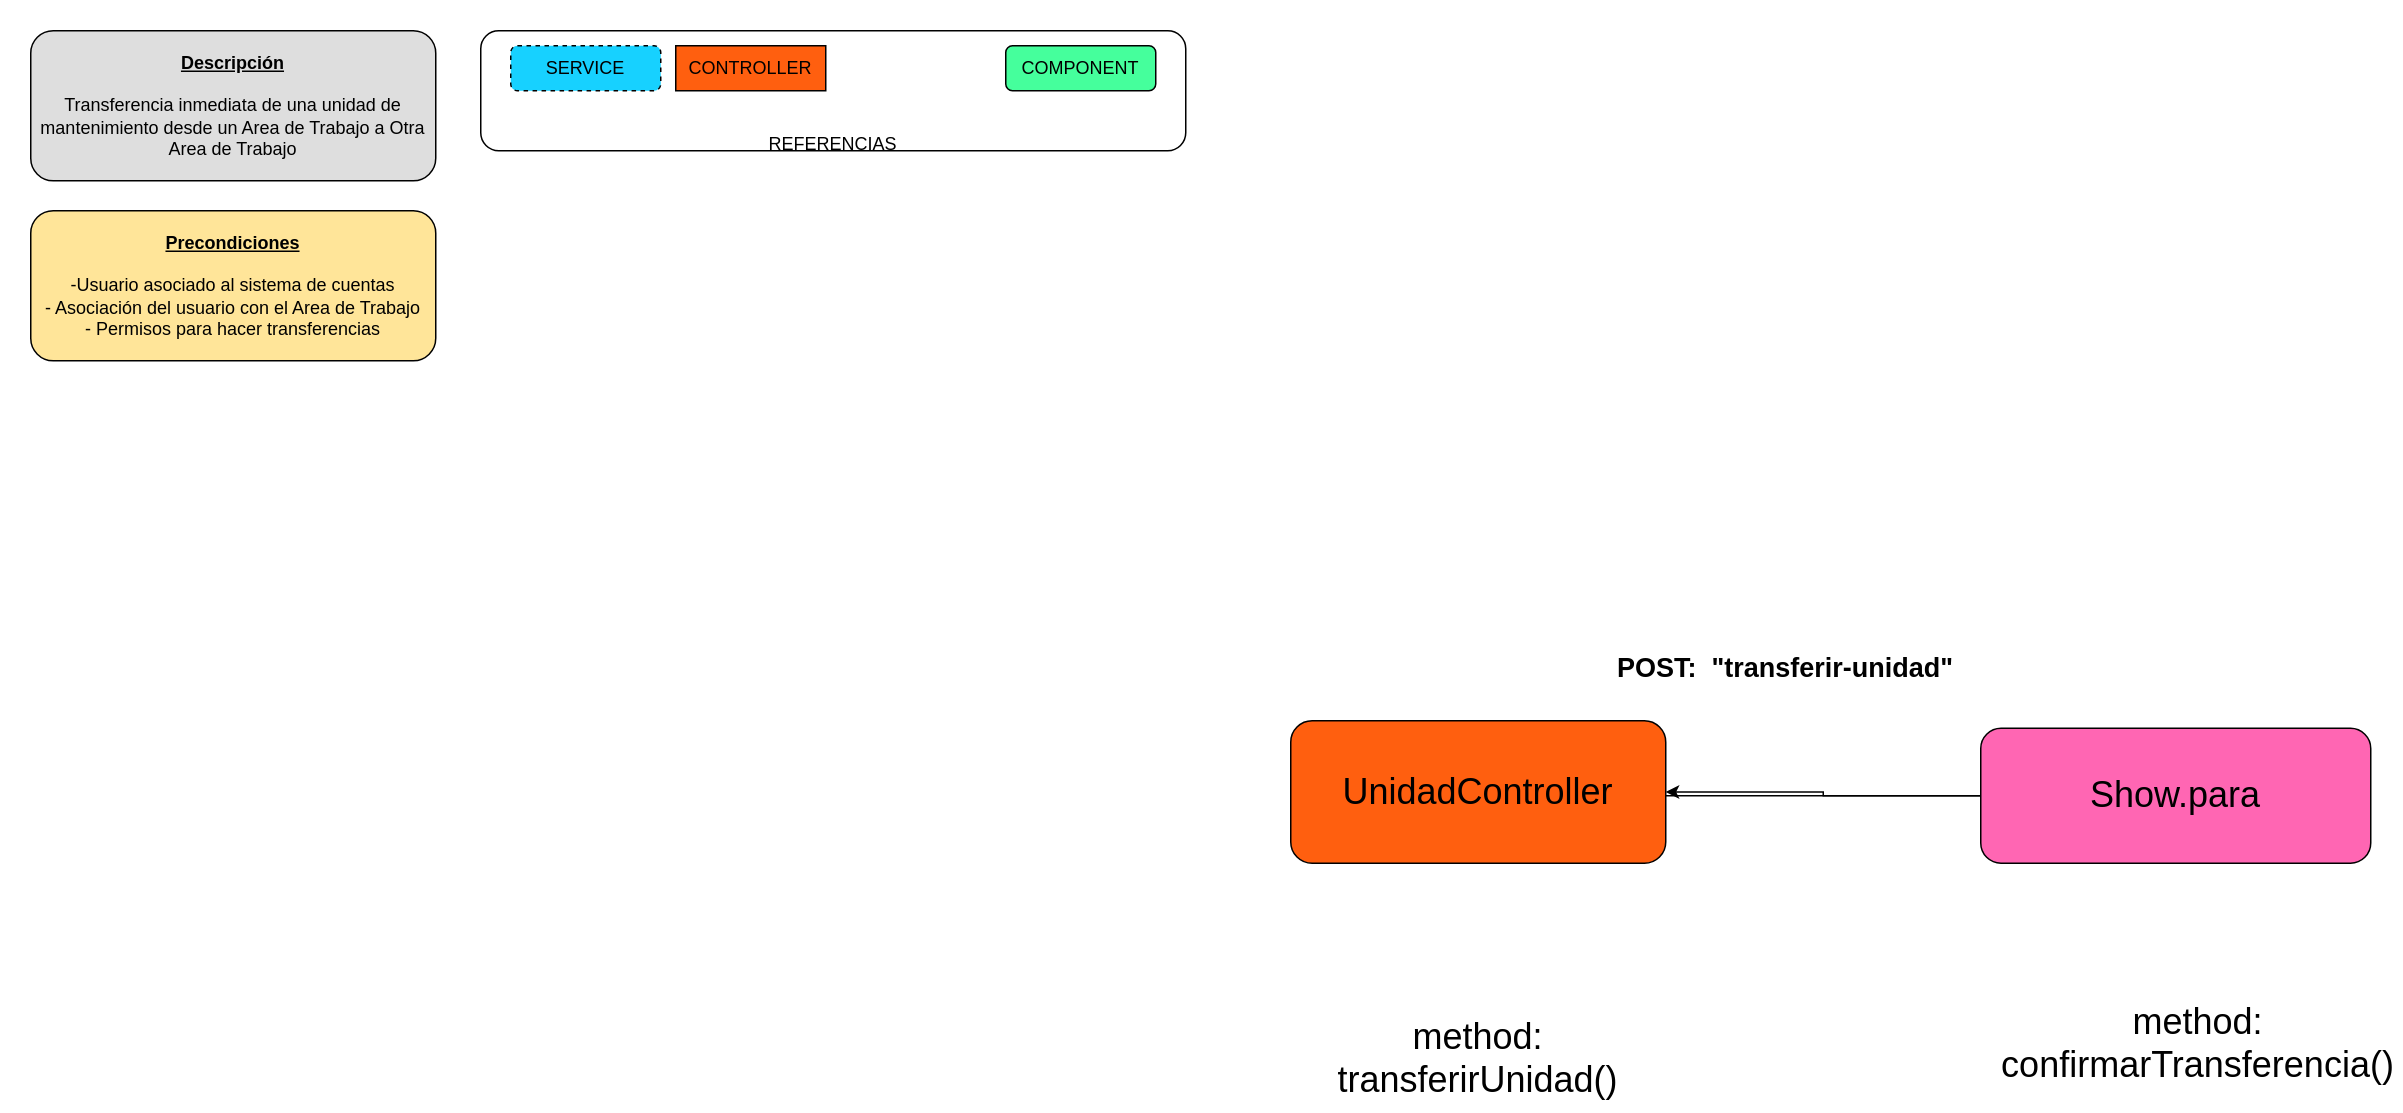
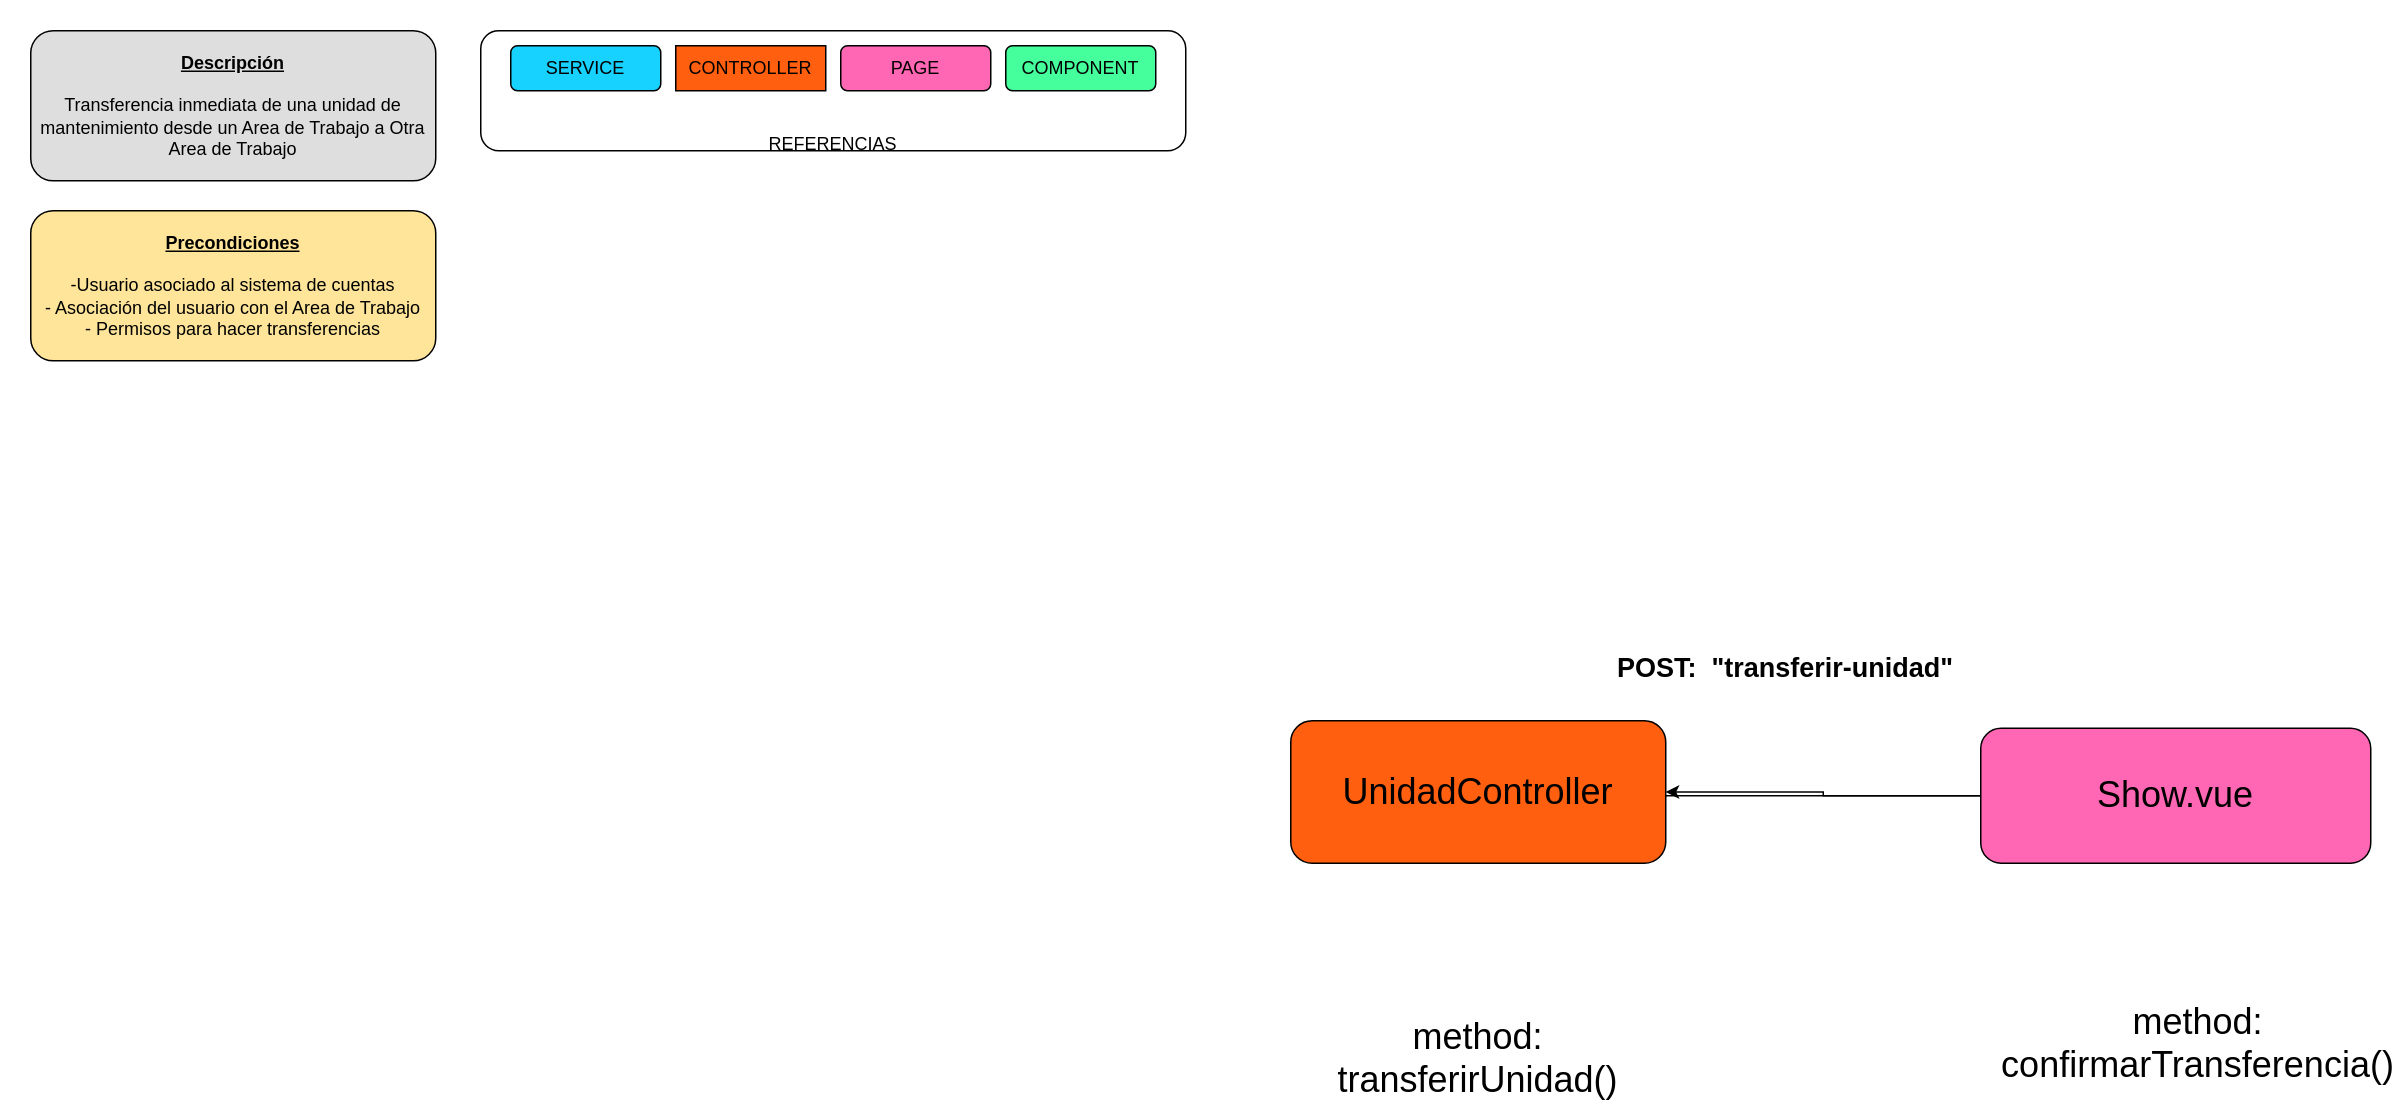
node "SERVICE": style dashed -> solid
node "PAGE": added
node "Show.para": label "Show.para" -> "Show.vue"
